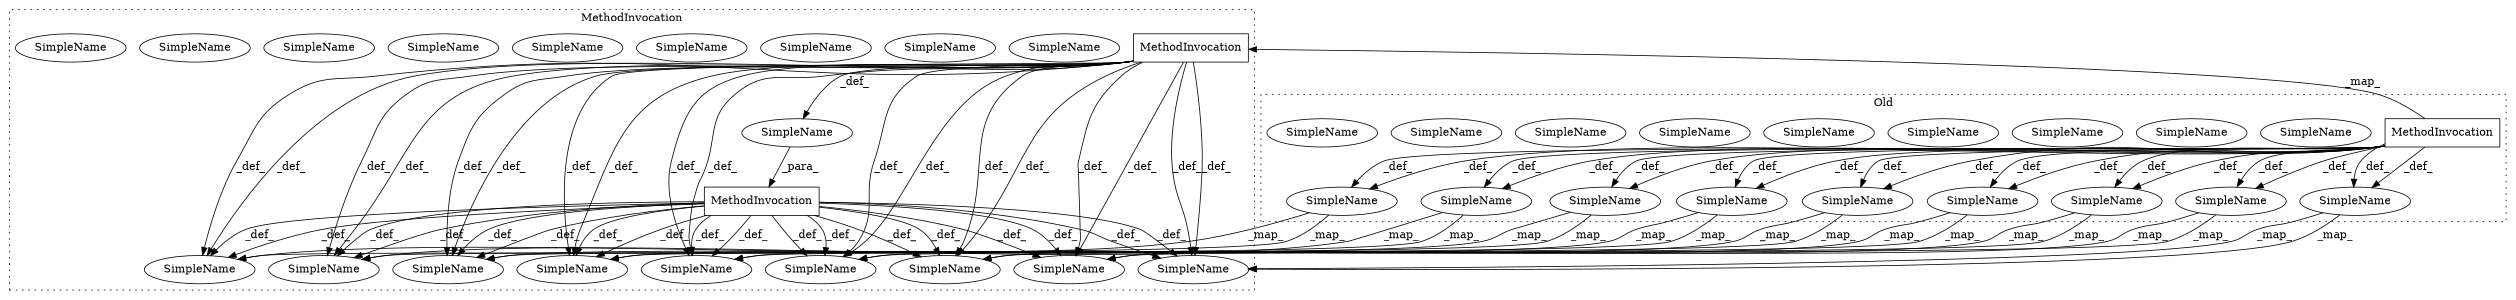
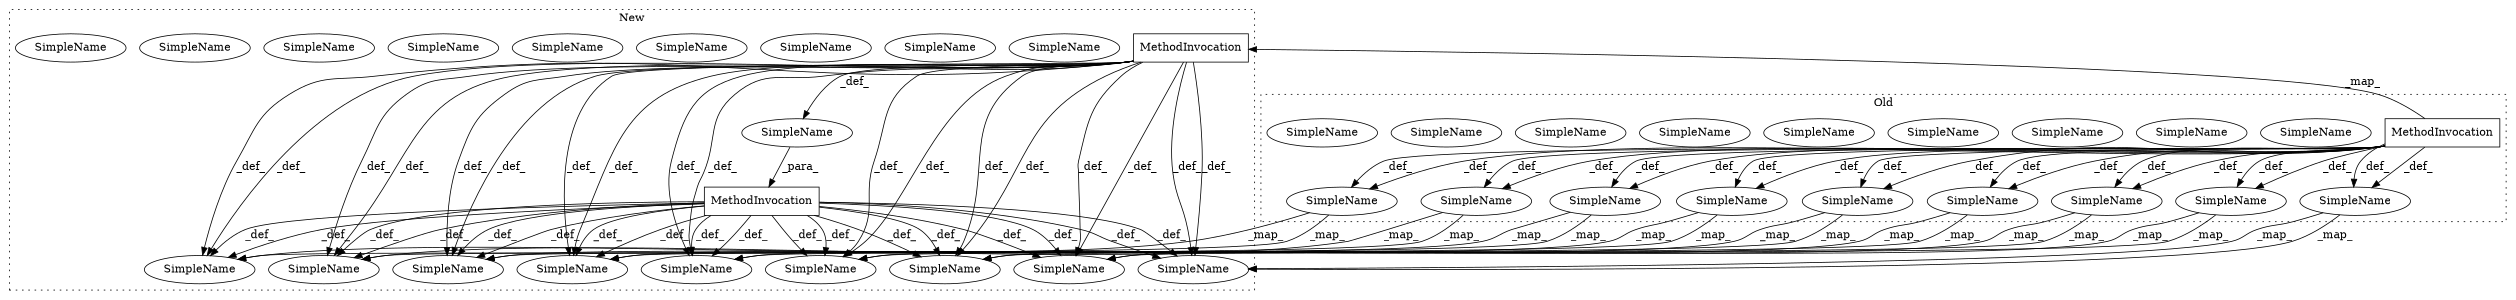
cluster "MethodInvocation": label "MethodInvocation" -> "New"
